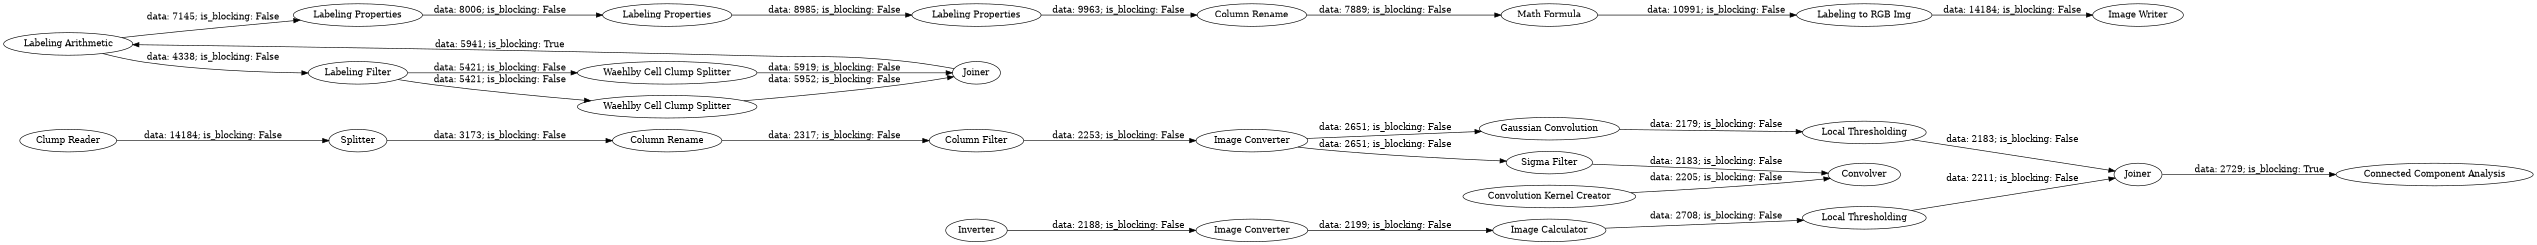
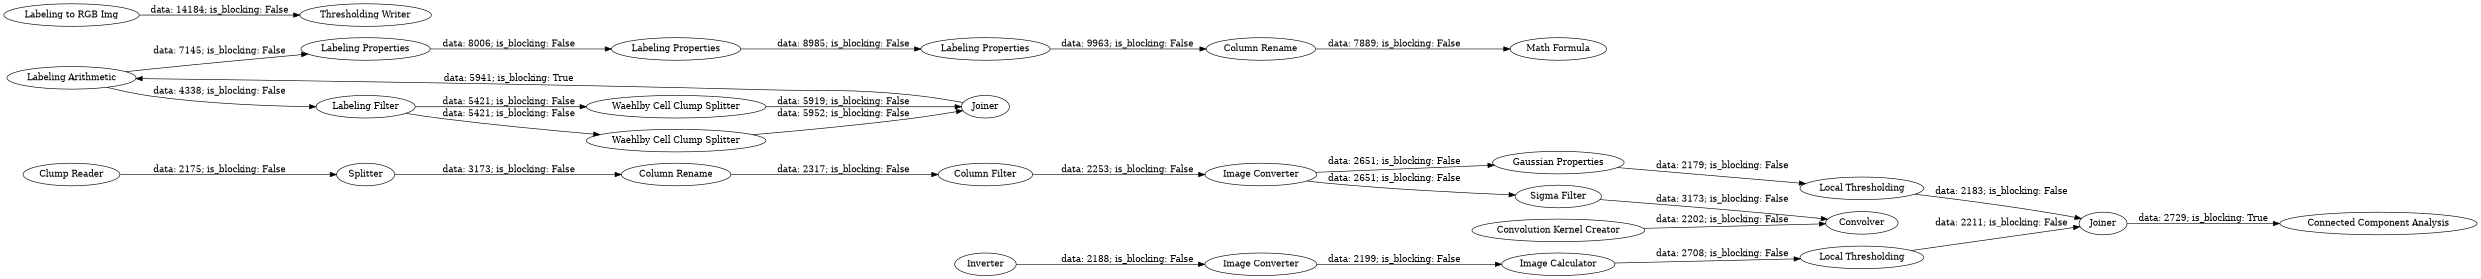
edge "Math Formula" -> "Labeling to RGB Img": removed, label "data: 10991; is_blocking: False"
node "Image Writer": label "Image Writer" -> "Thresholding Writer"
node "Gaussian Convolution": label "Gaussian Convolution" -> "Gaussian Properties"
edge "Clump Reader" -> "Splitter": label "data: 14184; is_blocking: False" -> "data: 2175; is_blocking: False"
edge "Sigma Filter" -> "Convolver": label "data: 2183; is_blocking: False" -> "data: 3173; is_blocking: False"
edge "Convolution Kernel Creator" -> "Convolver": label "data: 2205; is_blocking: False" -> "data: 2202; is_blocking: False"
